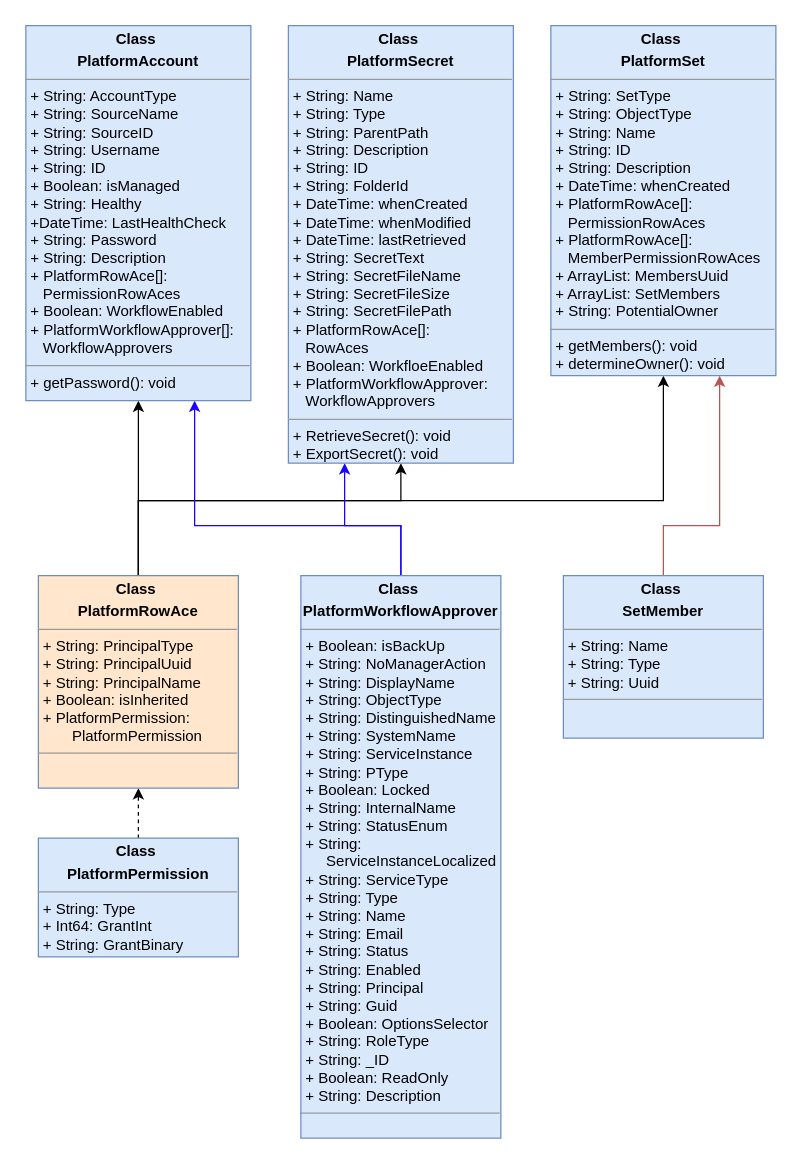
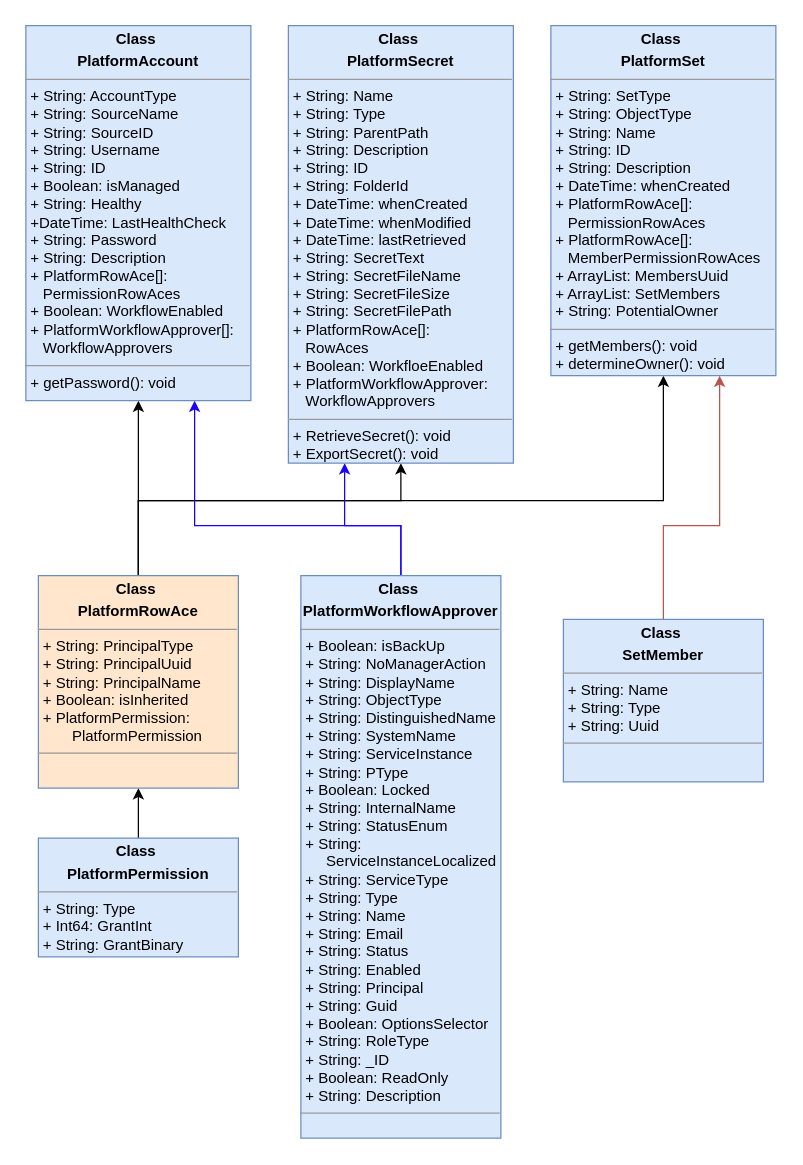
node "Class SetMember + String: Name + String: Type + String: Uuid": moved (663, 657) -> (663, 701)
edge "Class PlatformPermission + String: Type + Int64: GrantInt + String: GrantBinary + String: GrantString" -> "Class PlatformRowAce + String: PrincipalType + String: PrincipalUuid + String: PrincipalName + Boolean: isInherited + PlatformPermission: PlatformPermission": style dashed -> solid
